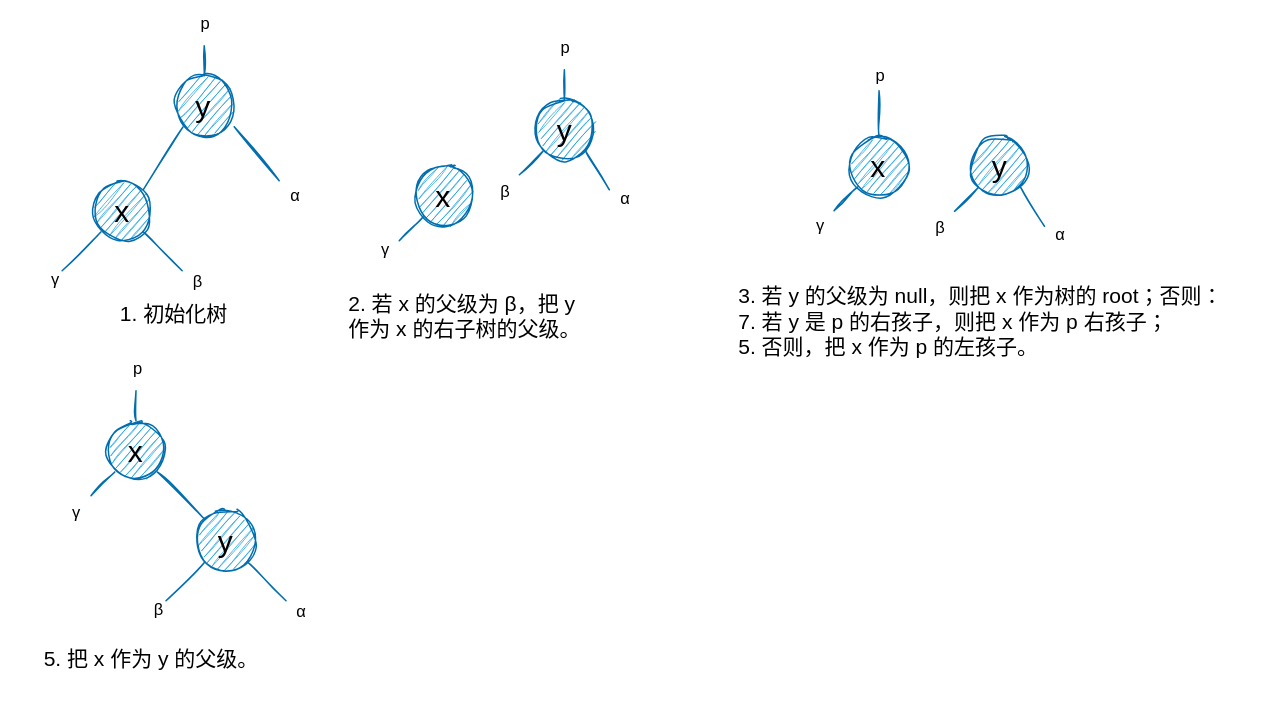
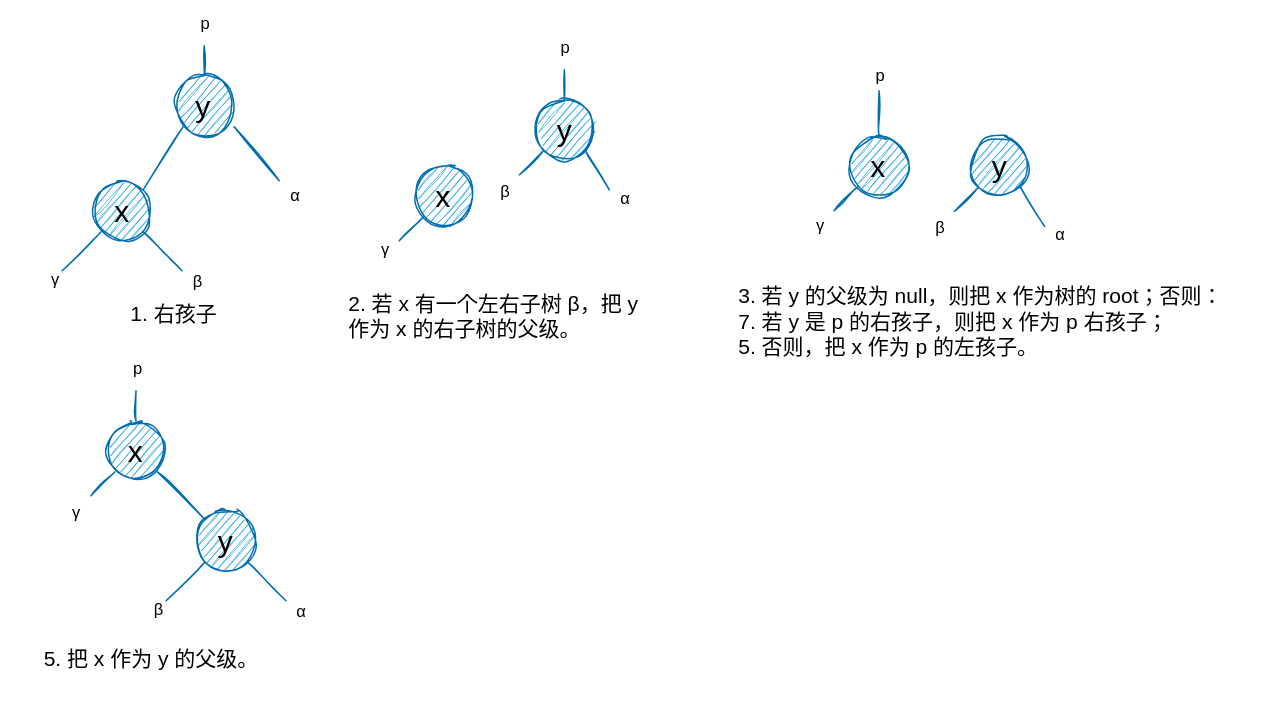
node "1. 初始化树": label "1. 初始化树" -> "1. 右孩子"
node "2. 若 x 的父级为 β，把 y 作为 x 的右子树的父级。": label "2. 若 x 的父级为 β，把 y 作为 x 的右子树的父级。" -> "2. 若 x 有一个左右子树 β，把 y 作为 x 的右子树的父级。"
